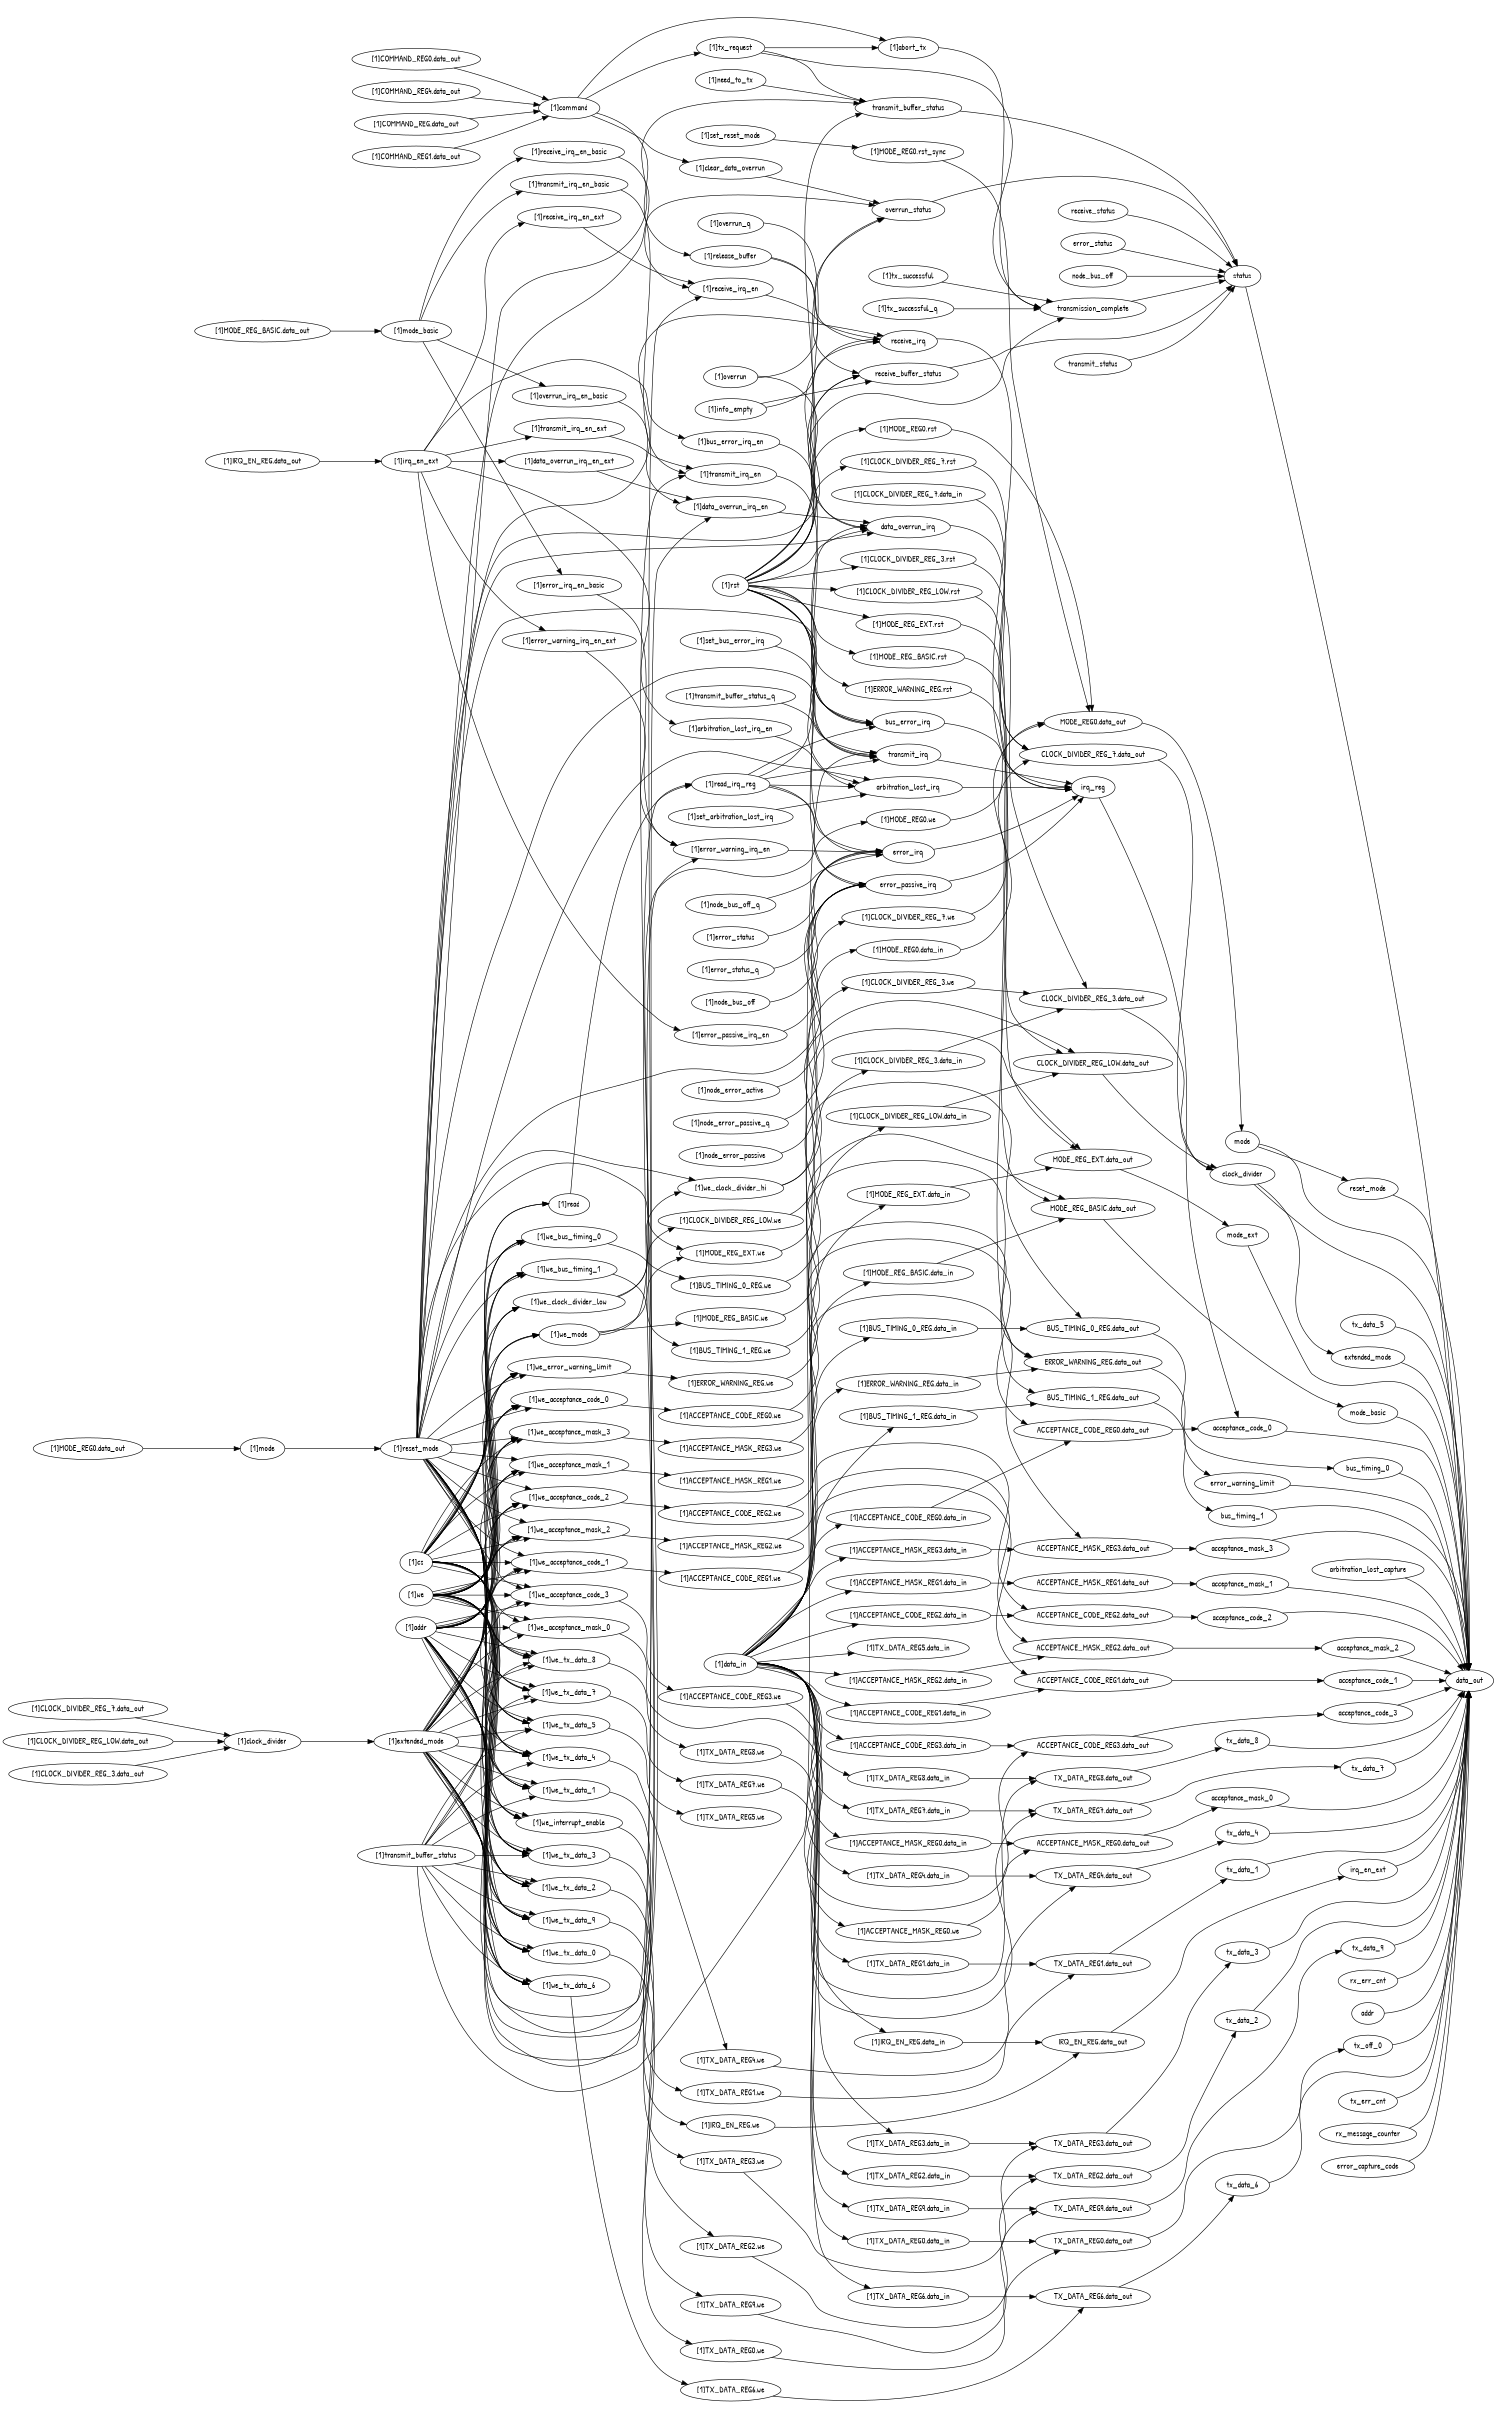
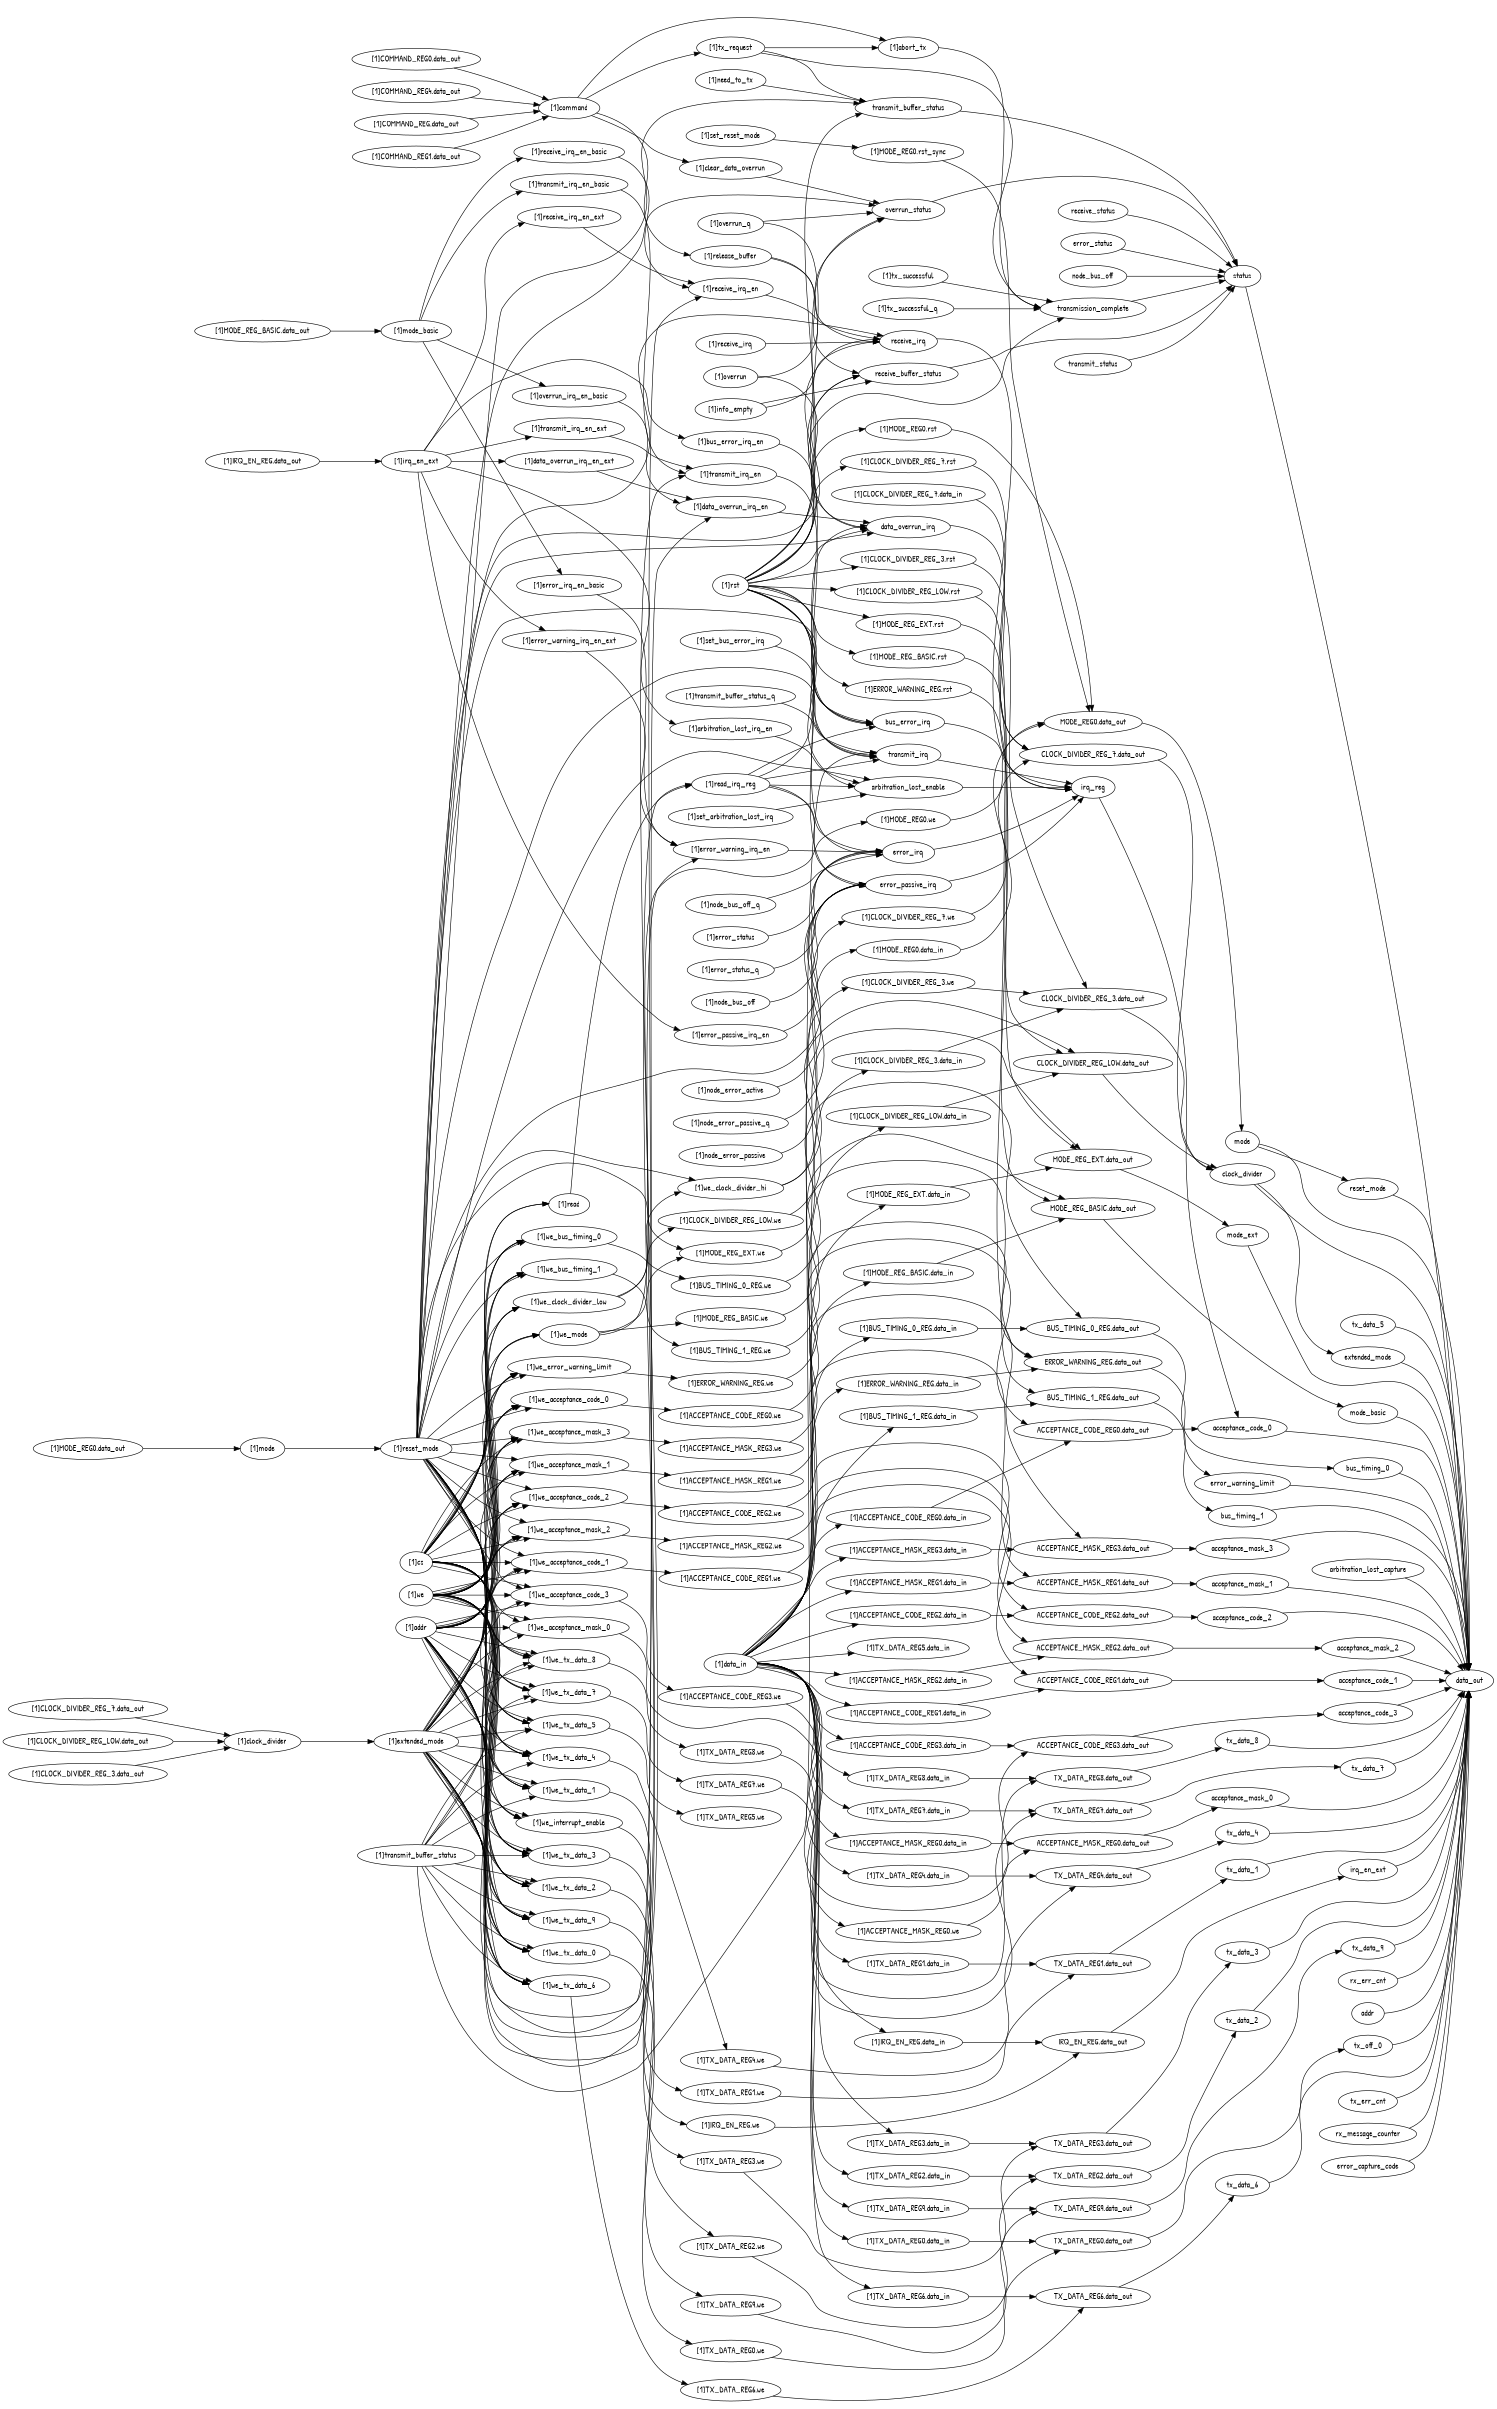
edge "[1]overrun_q" -> "overrun_status": added
node "[1]receive_irq": added
node "arbitration_lost_irq": label "arbitration_lost_irq" -> "arbitration_lost_enable"
edge "[1]ACCEPTANCE_MASK_REG1.we" -> "ACCEPTANCE_MASK_REG1.data_out": added
